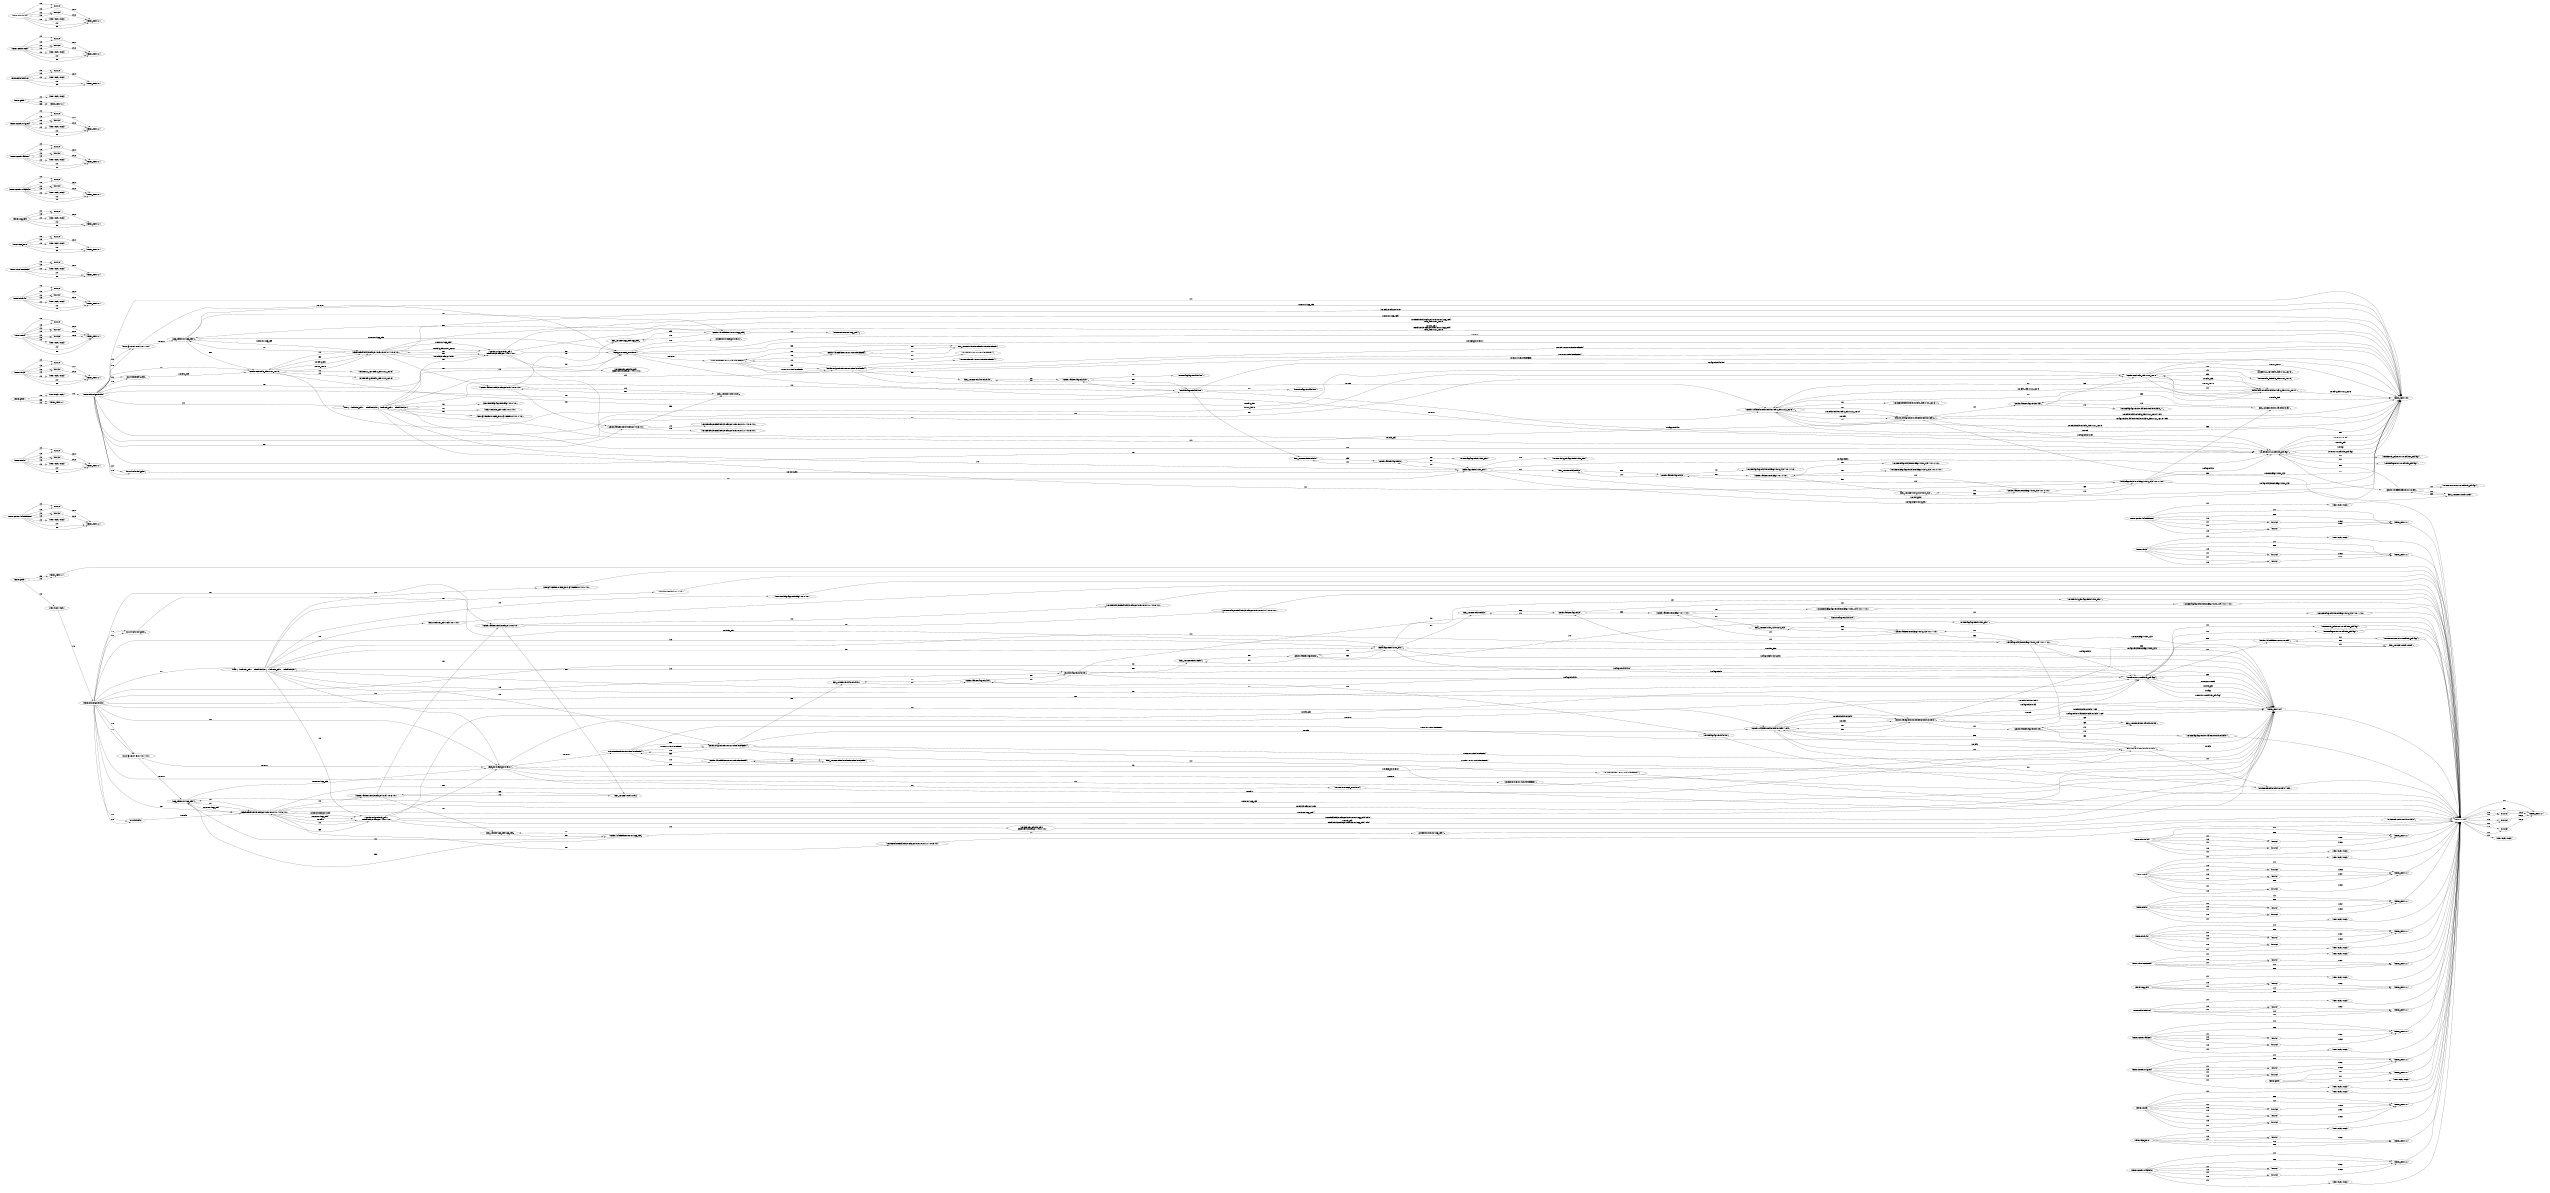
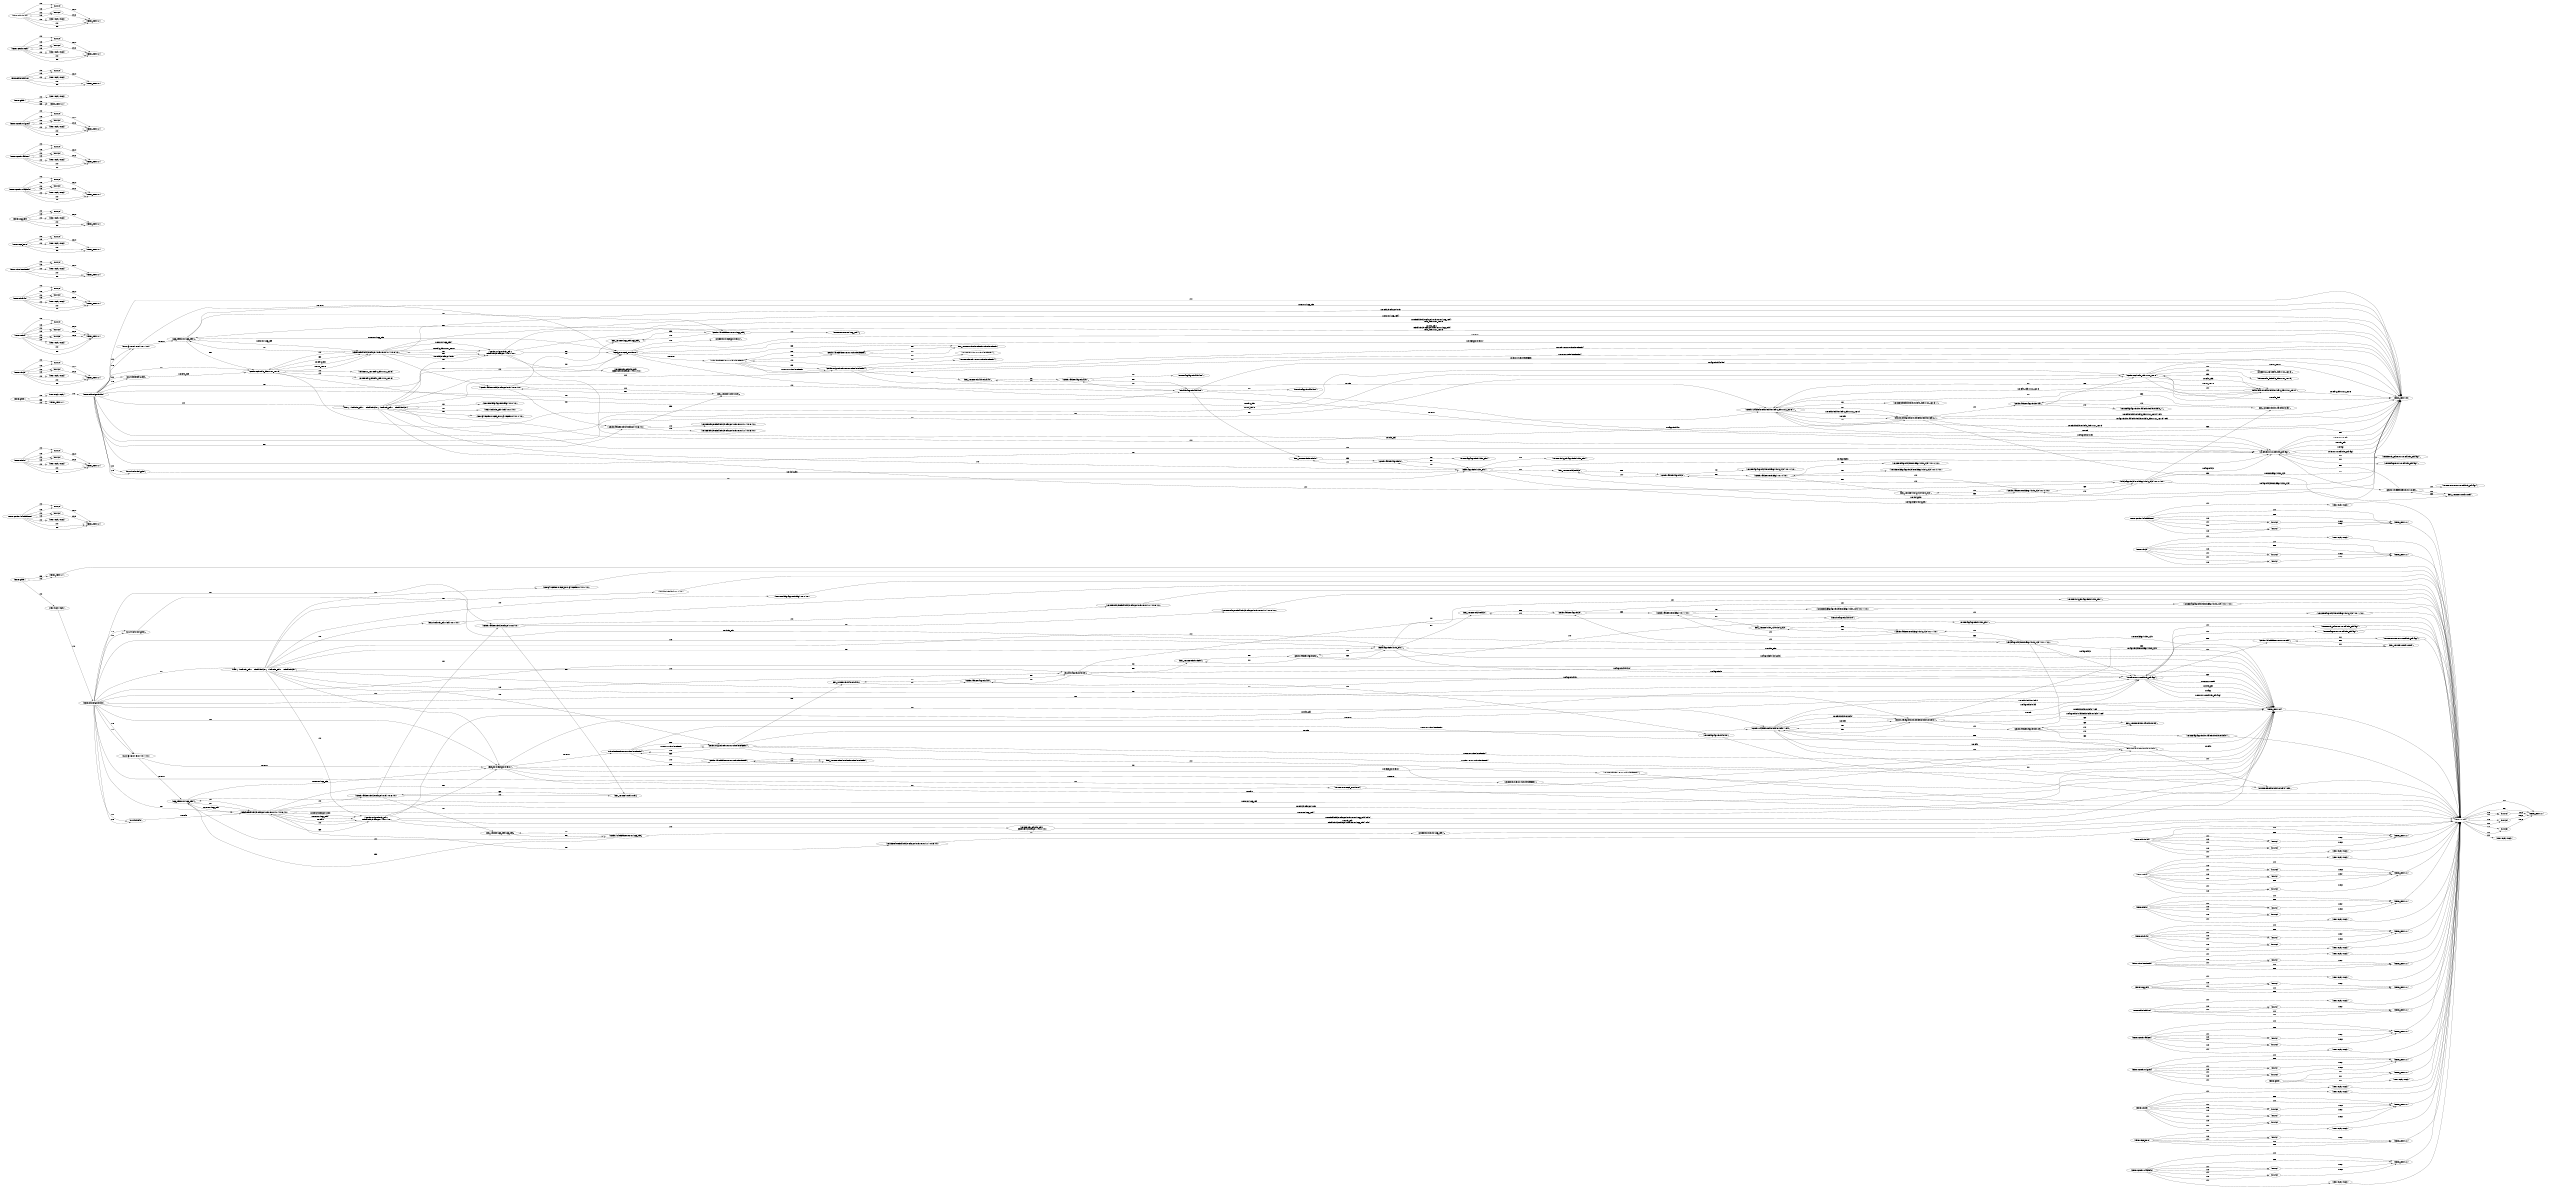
node "(IDENTIFIER,active,GetStrokeThickness(active))": removed
